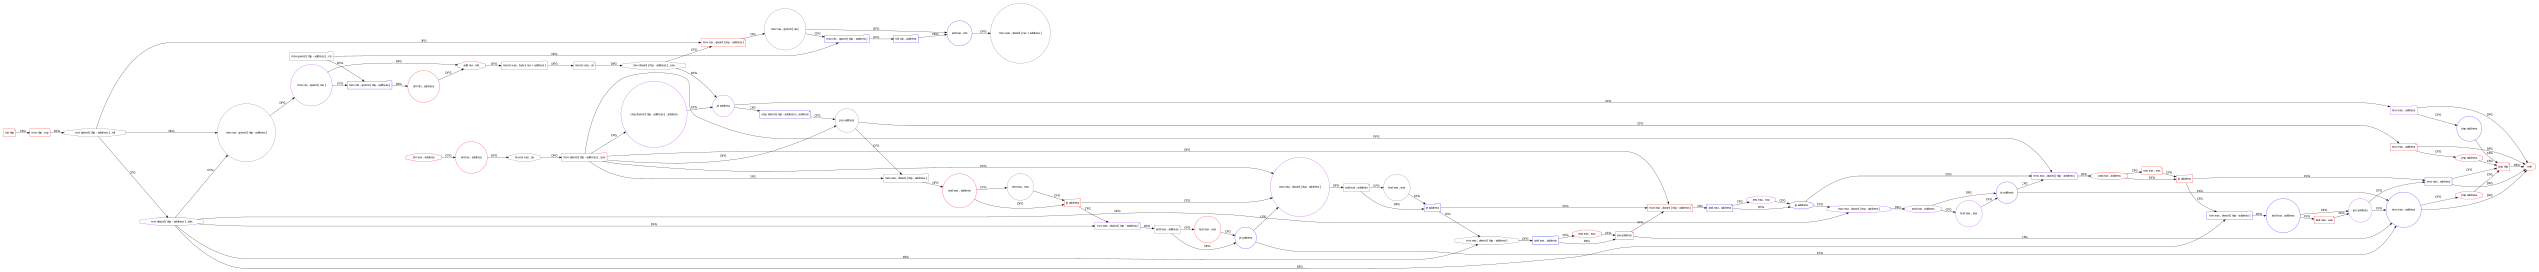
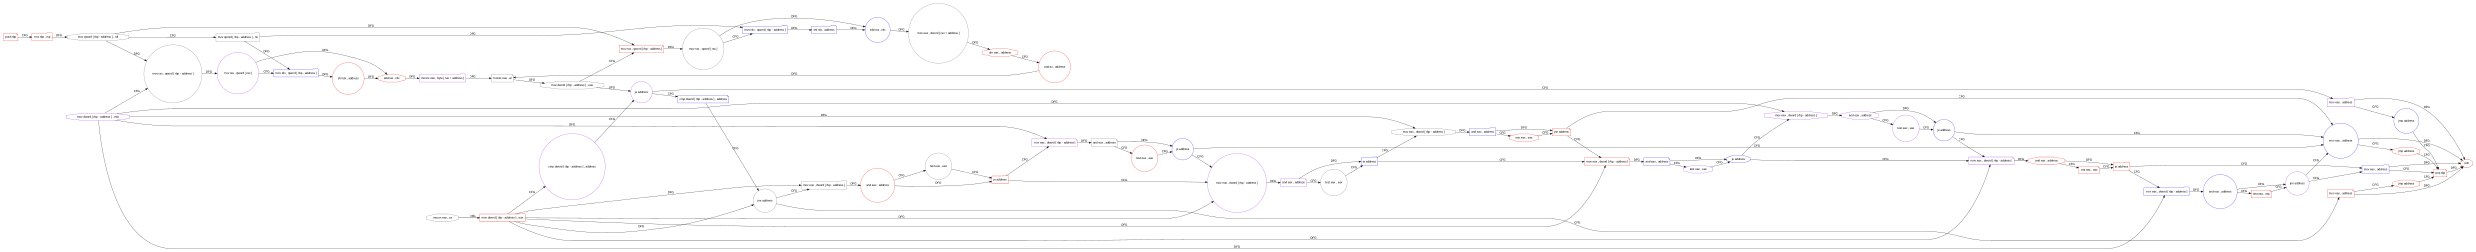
edge "mov eax , dword [ rax + address ]" -> "shr eax , address": added, label "DFG"
node "rax rbp": label "rax rbp" -> "push rbp"
edge "and ax , address" -> "movzx eax , ax": now "and ax , address" -> "movzx eax , al"
edge "mov qword [ rbp - address ] , rdi" -> "mov dword [ rbp - address ] , edx": now "mov qword [ rbp - address ] , rdi" -> "mov qword [ rbp - address ] , rsi"
